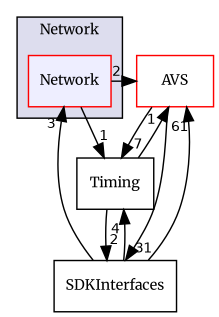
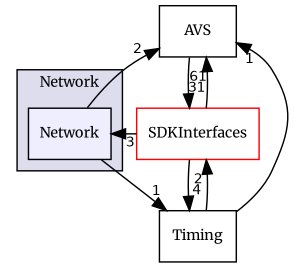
node "Network": color red -> black
node "AVS": color red -> black
edge "AVS" -> "Timing": removed
node "SDKInterfaces": color black -> red
